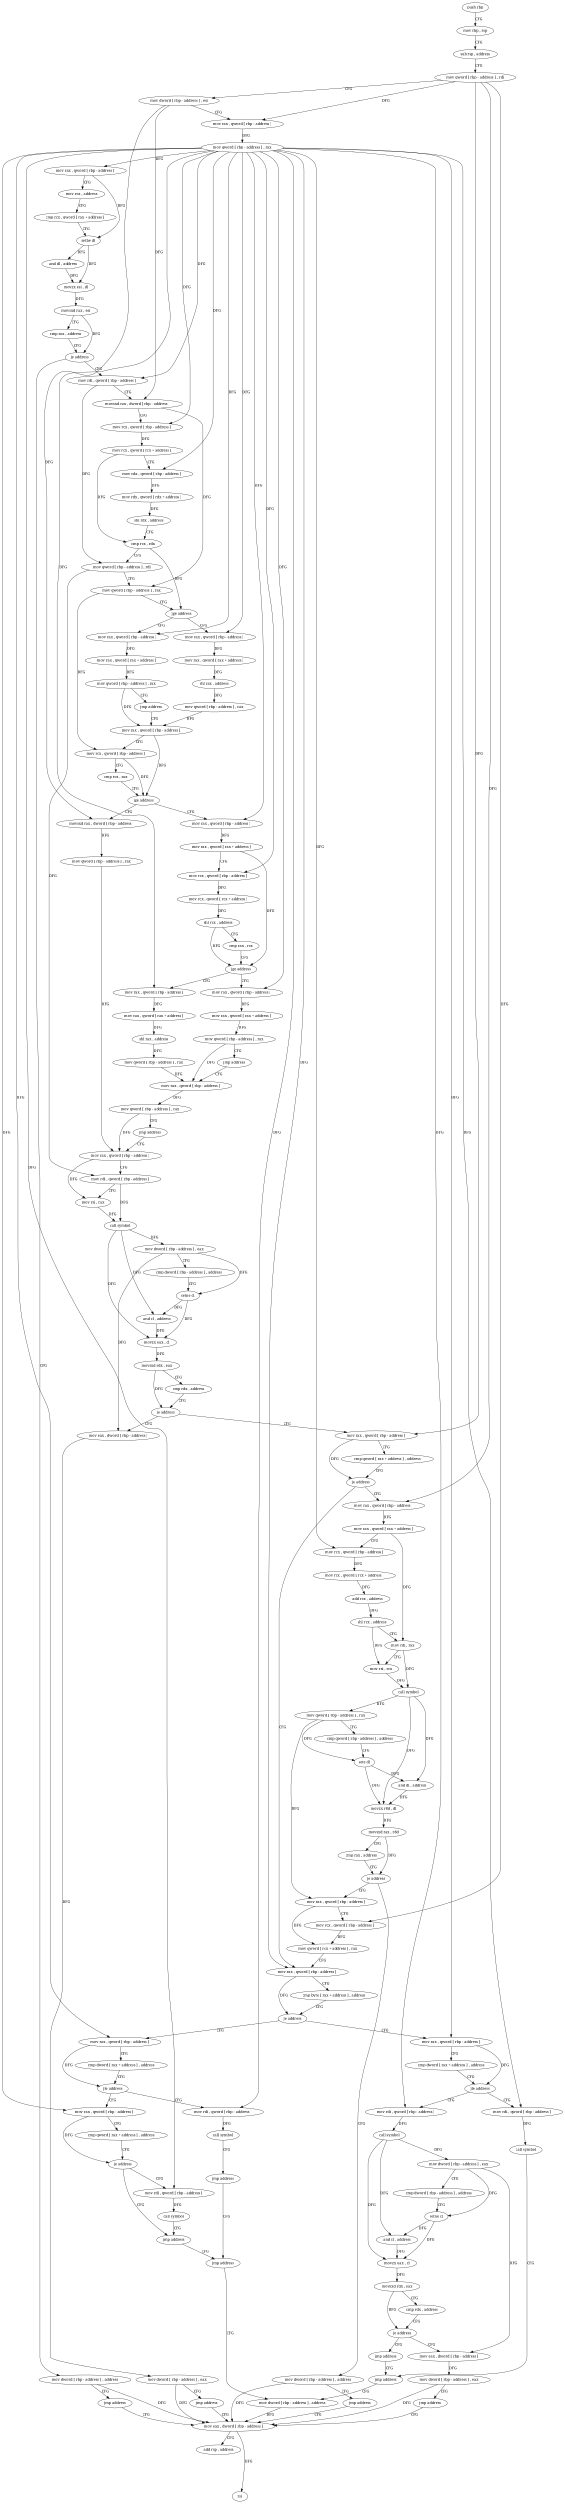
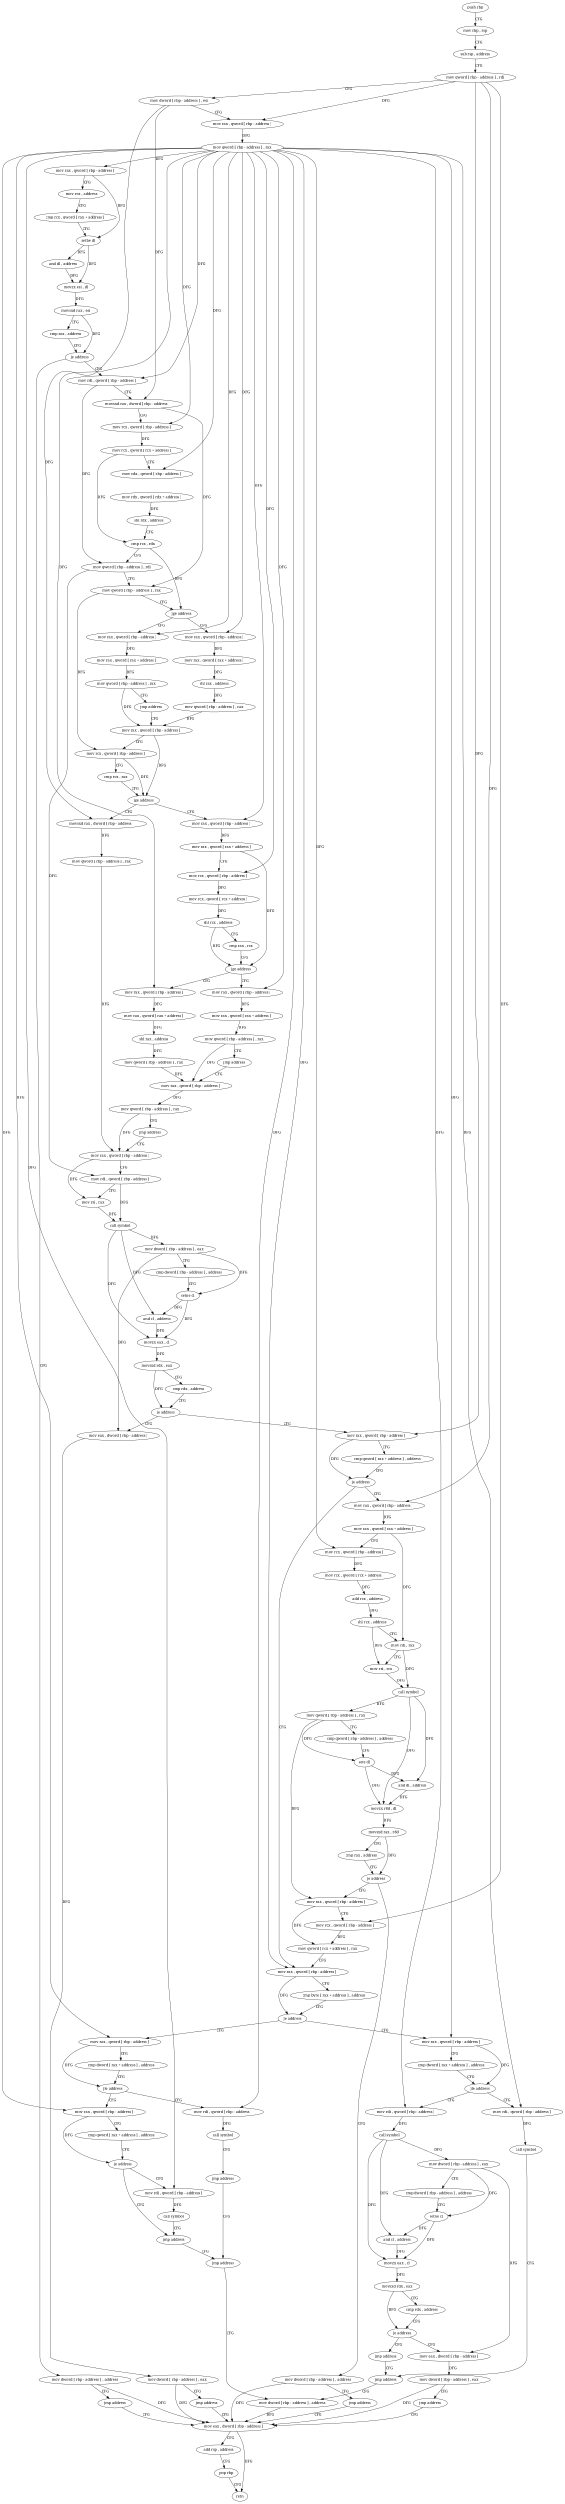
edge "mov rdx , qword [ rbp - address ]" -> "mov rdx , qword [ rdx + address ]": removed, label "DFG"
node "pop rbp": added
node "rsi": label "rsi" -> "retn"
